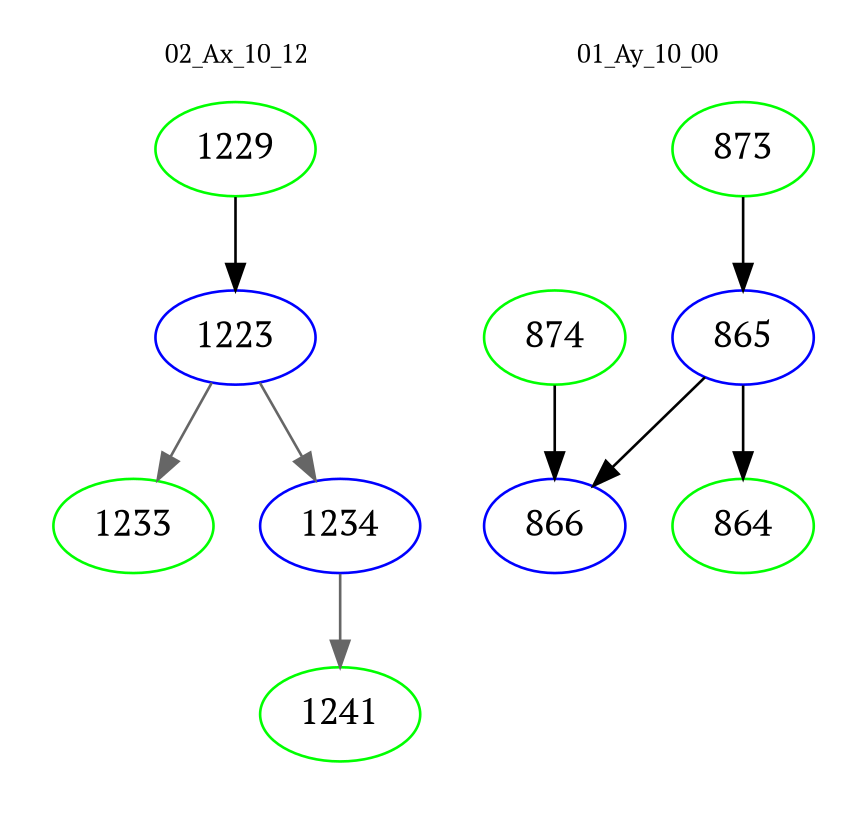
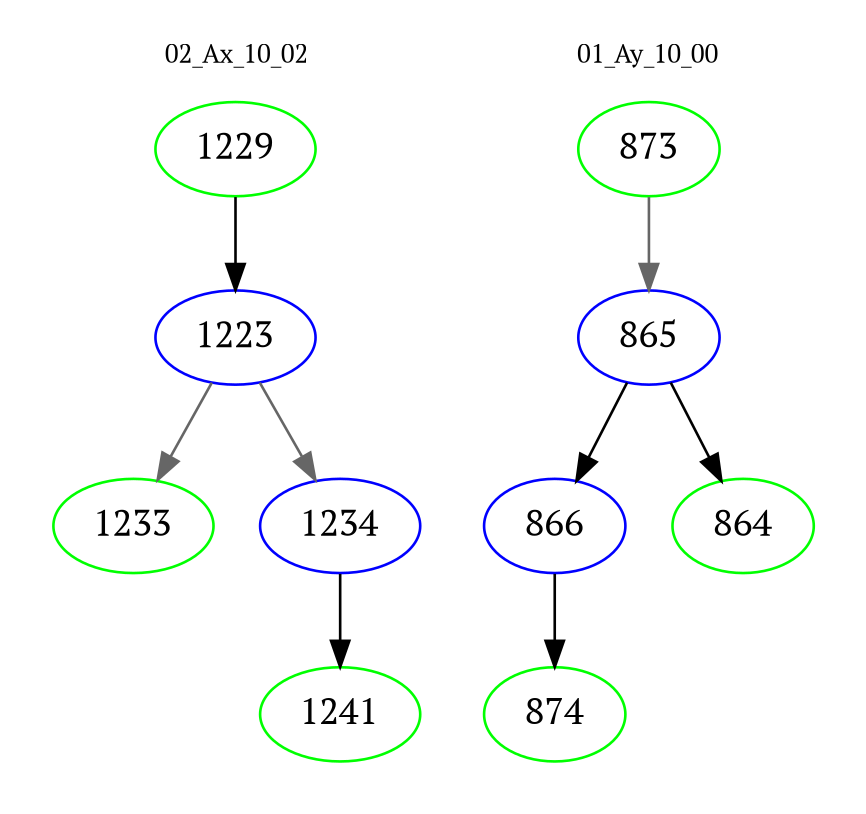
cluster "02_Ax_10_12": label "02_Ax_10_12" -> "02_Ax_10_02"
edge "873" -> "865": color black -> gray40
edge "874" -> "866": reversed
edge "1234" -> "1241": color gray40 -> black
